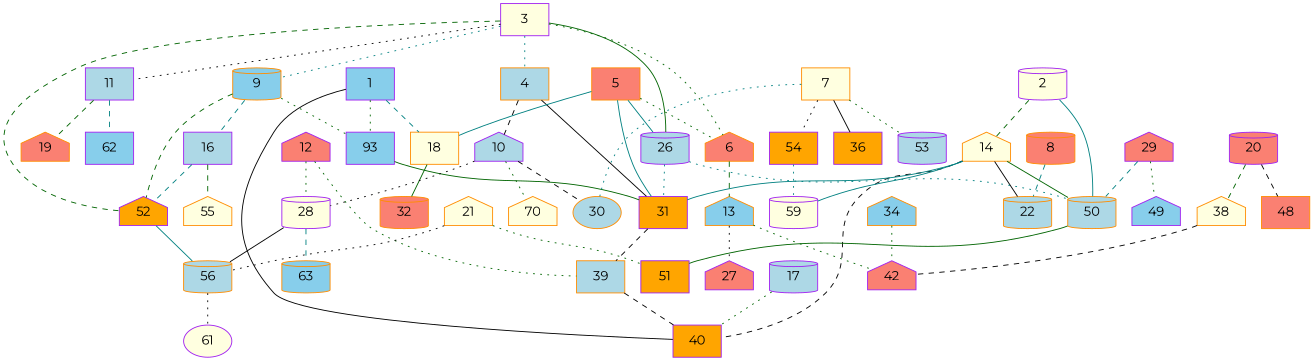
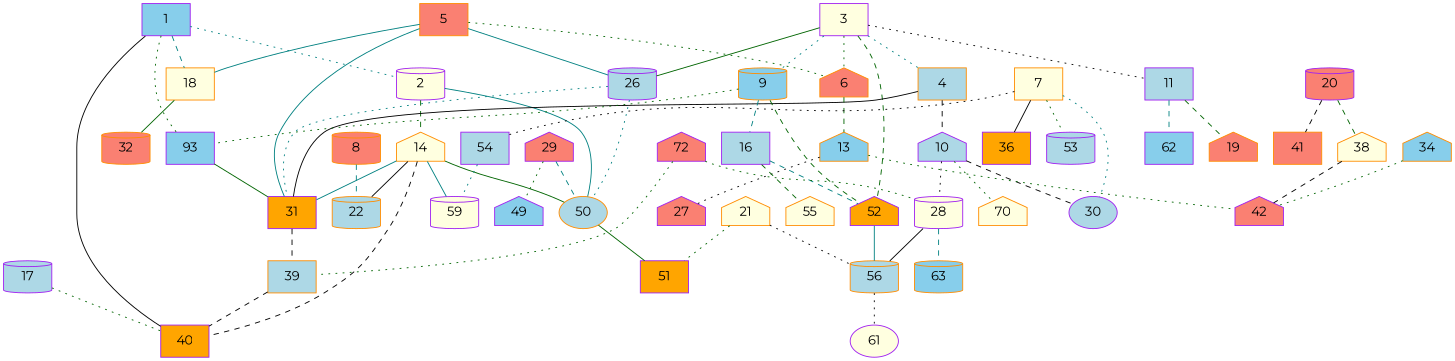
edge "1" -- "2": added
node "12": label "12" -> "72"
node "54": fillcolor orange -> lightblue
node "30": color darkorange -> purple
node "50": shape cylinder -> ellipse
node "48": label "48" -> "41"
